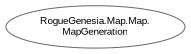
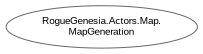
node "RogueGenesia.Map.Map. MapGeneration": label "RogueGenesia.Map.Map. MapGeneration" -> "RogueGenesia.Actors.Map. MapGeneration"
